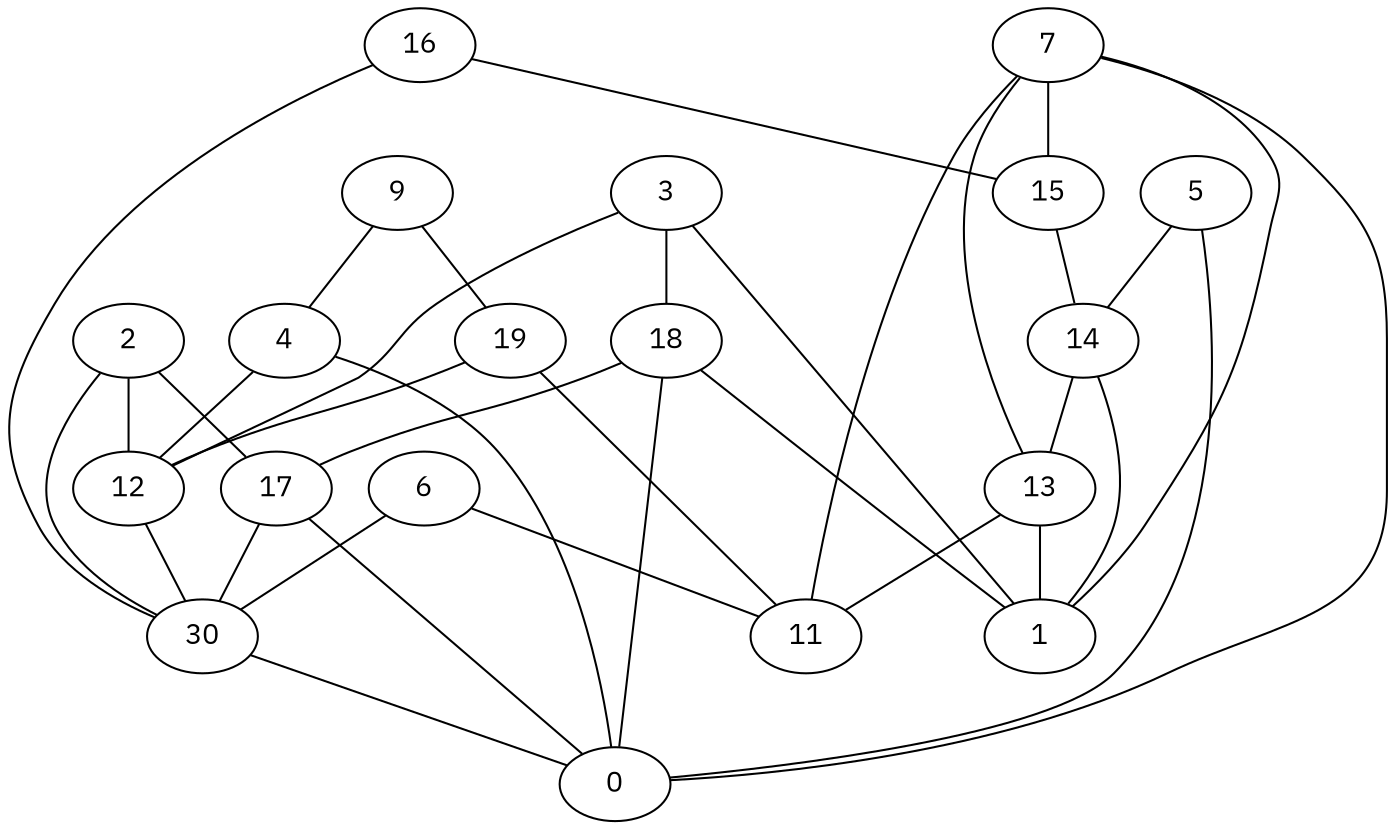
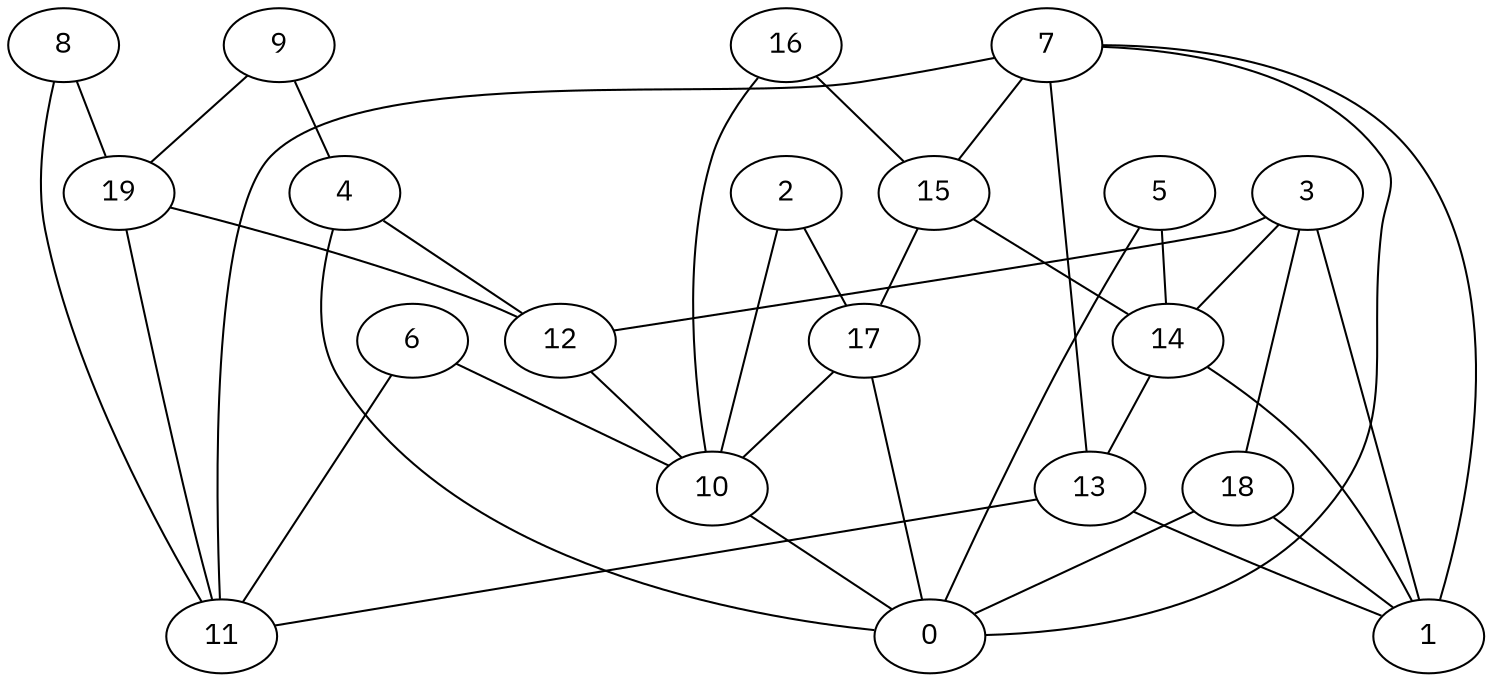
node "8": added
edge "3" -- "14": added
edge "18" -- "17": now "15" -- "17"
edge "2" -- "12": removed
node "30": label "30" -> "10"
